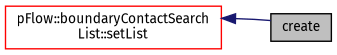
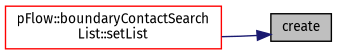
edge "create" -> "pFlow::boundaryContactSearch List::setList": reversed
